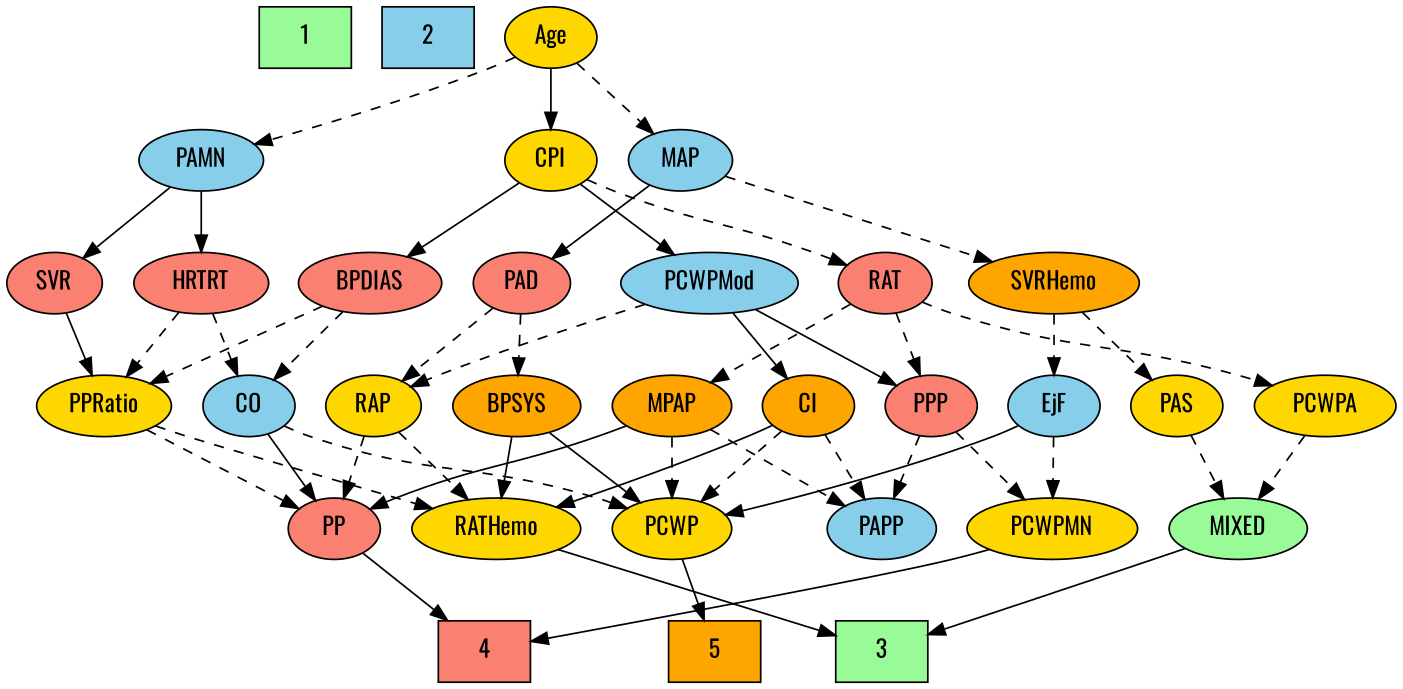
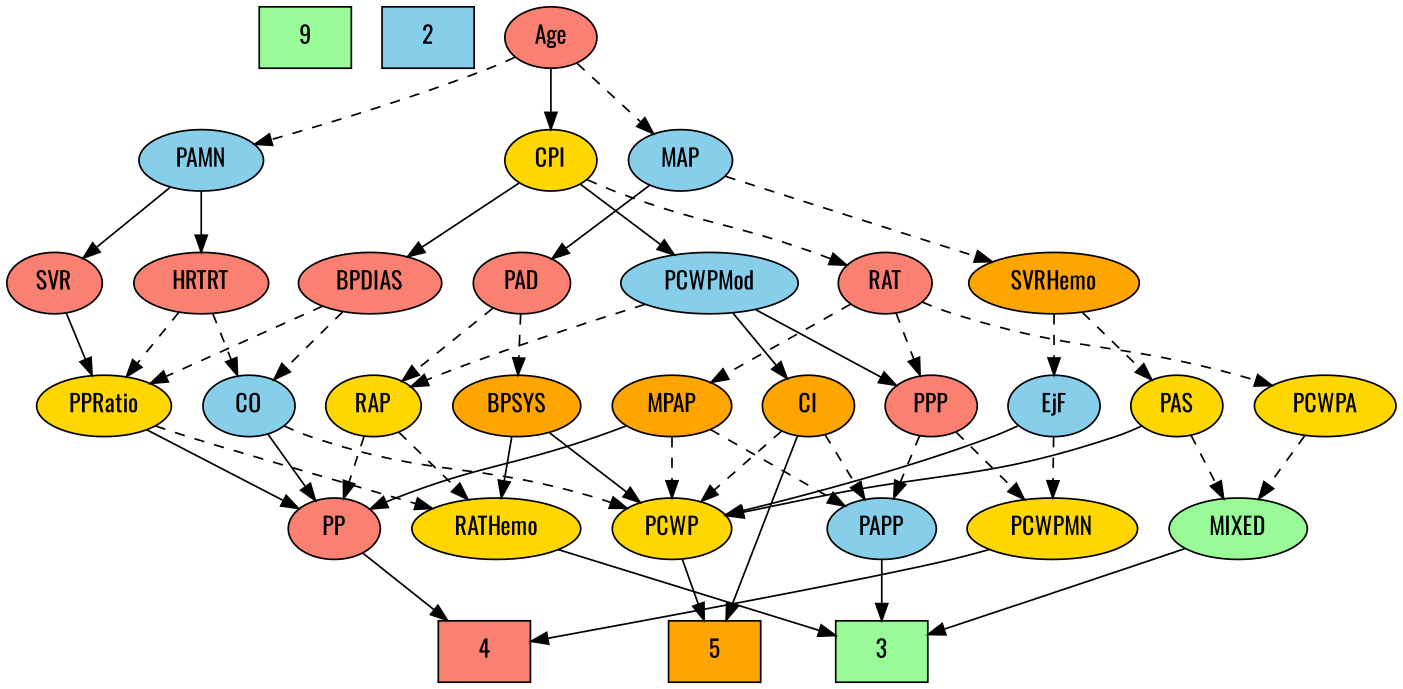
node "1": label "1" -> "9"
node "Age": fillcolor gold -> salmon
edge "CI" -> "RATHemo": now "CI" -> "5"
edge "PPRatio" -> "PP": style dashed -> solid
edge "PAS" -> "PCWP": added
edge "PAPP" -> "3": added
